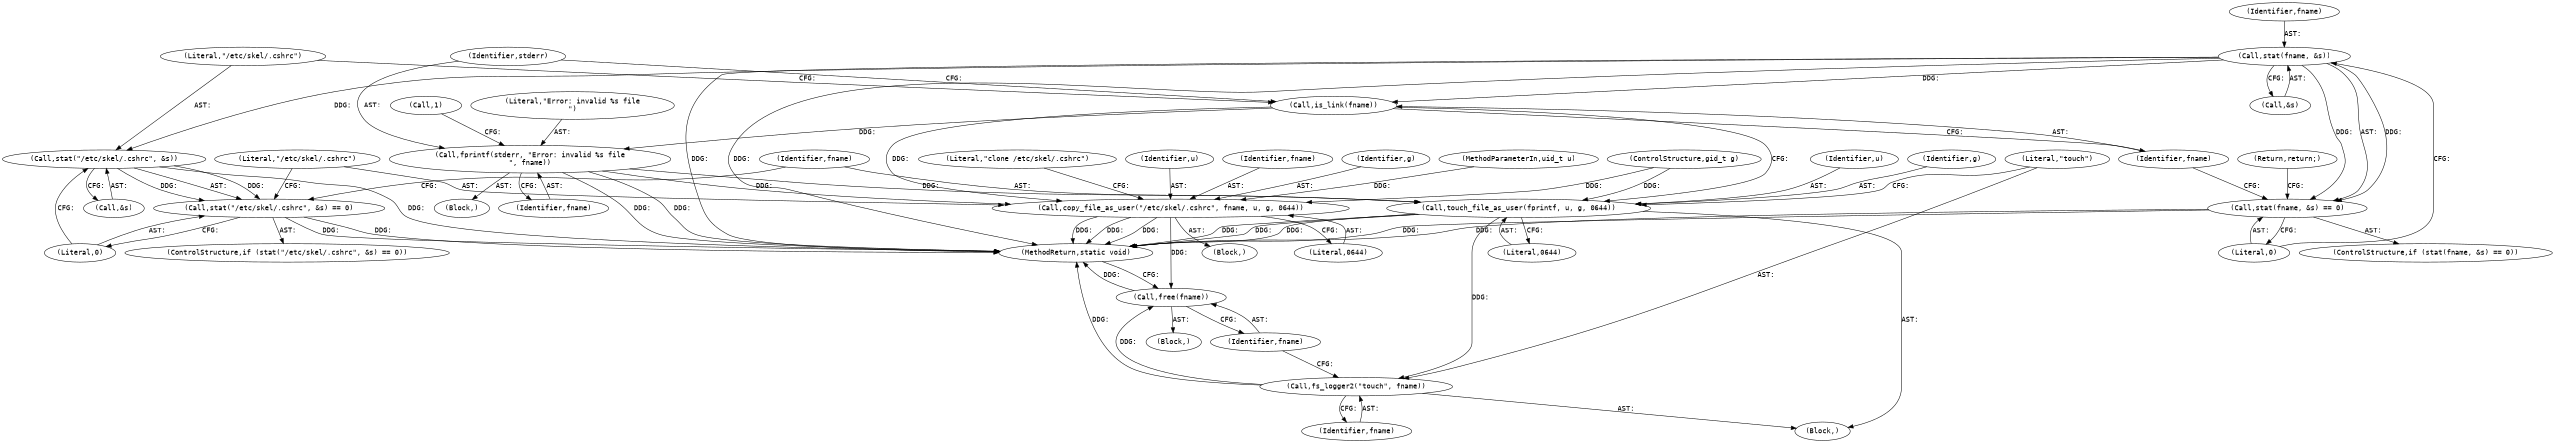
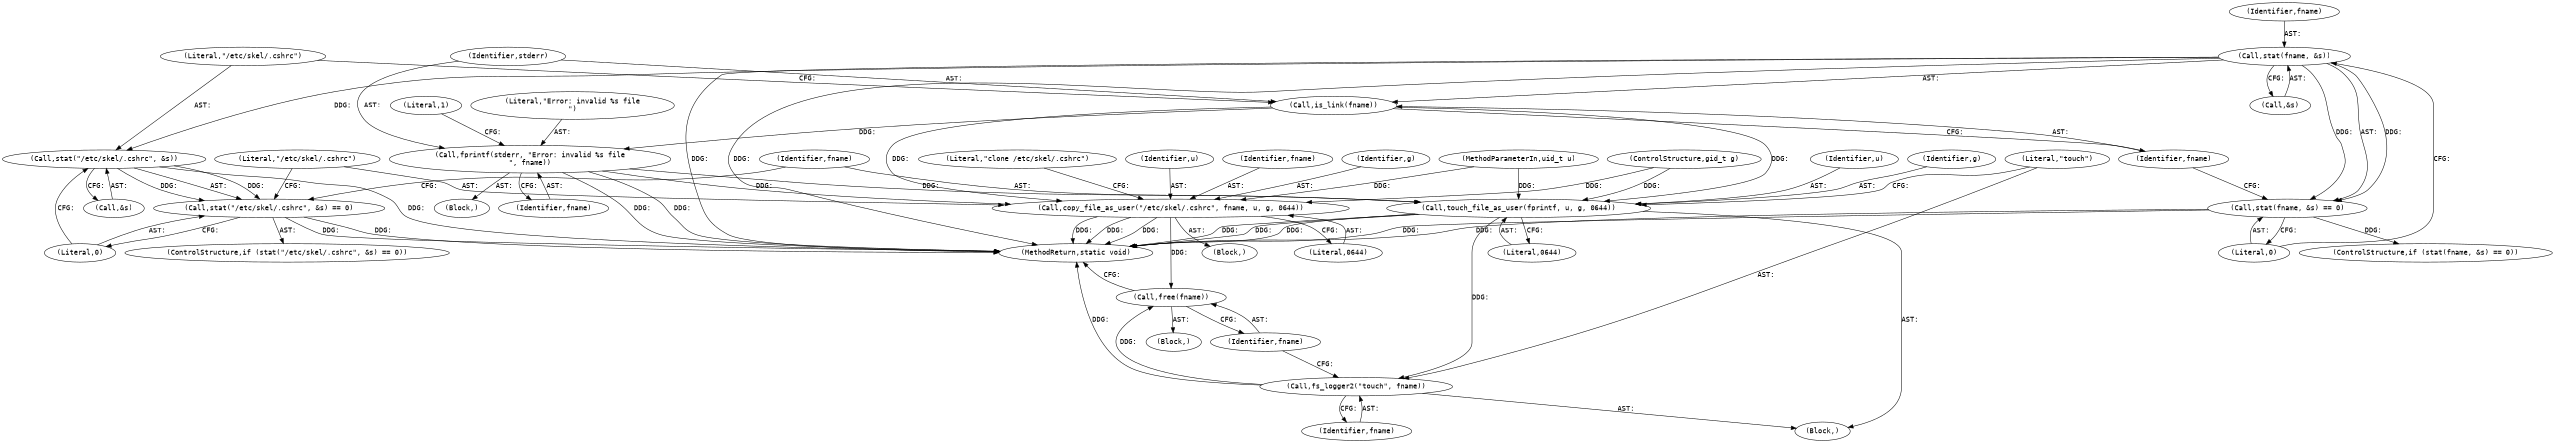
edge "(Identifier,stderr)" -> "(Call,is_link(fname))": label "CFG: " -> "AST: "
edge "(Call,stat(fname, &s))" -> "(Call,is_link(fname))": label "DDG: " -> "AST: "
node "(Call,1)": label "(Call,1)" -> "(Literal,1)"
edge "(Call,is_link(fname))" -> "(Call,touch_file_as_user(fprintf, u, g, 0644))": label "CFG: " -> "DDG: "
node "(Return,return;)": removed
edge "(MethodParameterIn,uid_t u)" -> "(Call,touch_file_as_user(fprintf, u, g, 0644))": added, label "DDG:"
edge "(Call,stat(fname, &s) == 0)" -> "(ControlStructure,if (stat(fname, &s) == 0))": label "AST: " -> "DDG: "
edge "(MethodReturn,static void)" -> "(Call,free(fname))": removed, label "CFG:"
edge "(Call,free(fname))" -> "(MethodReturn,static void)": label "DDG: " -> "CFG: "
